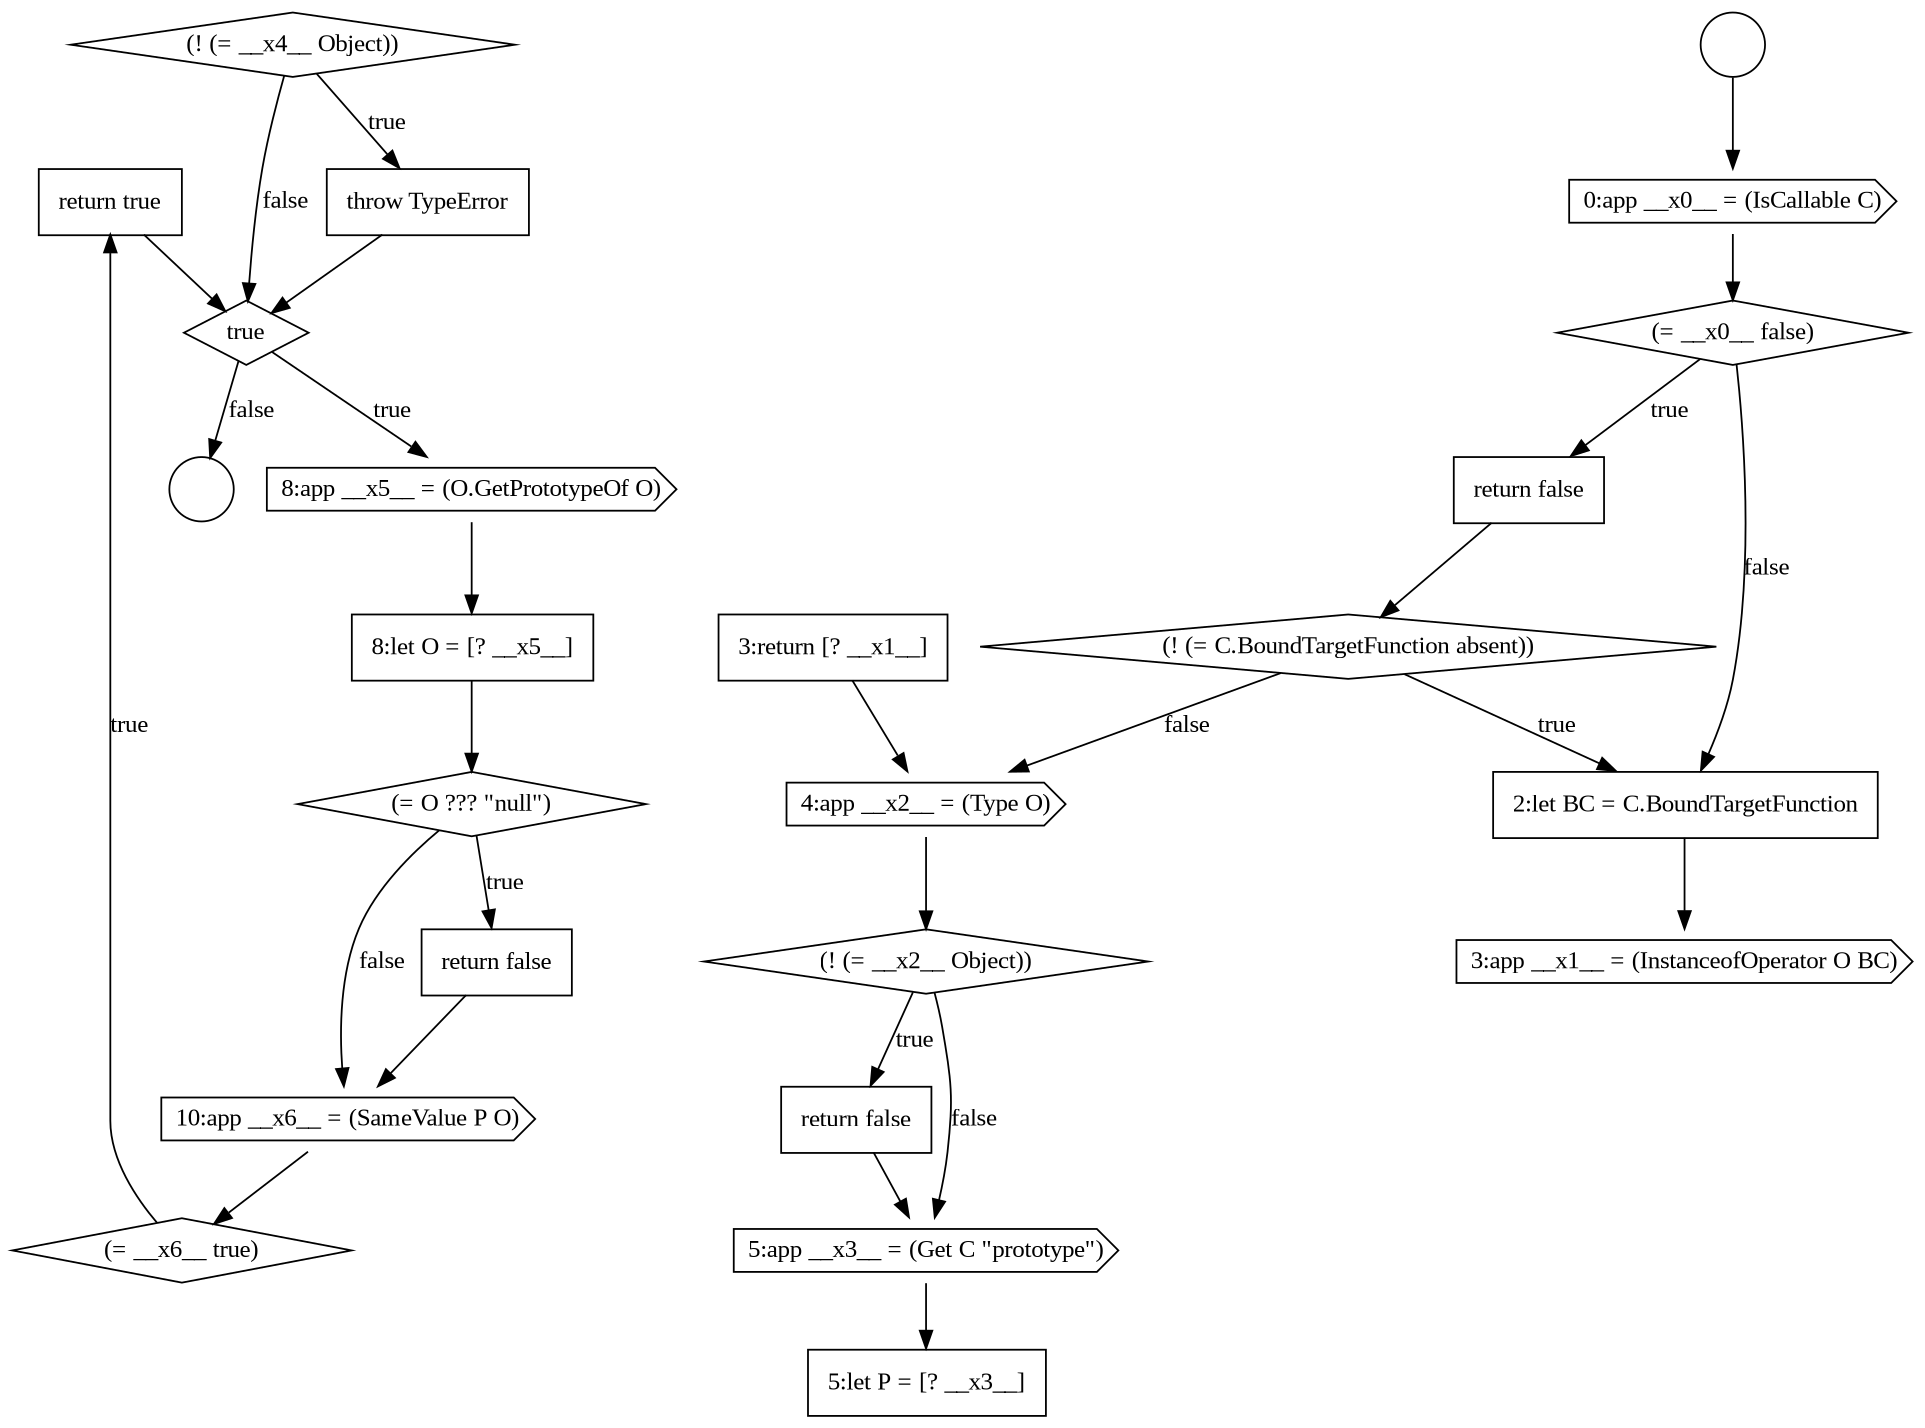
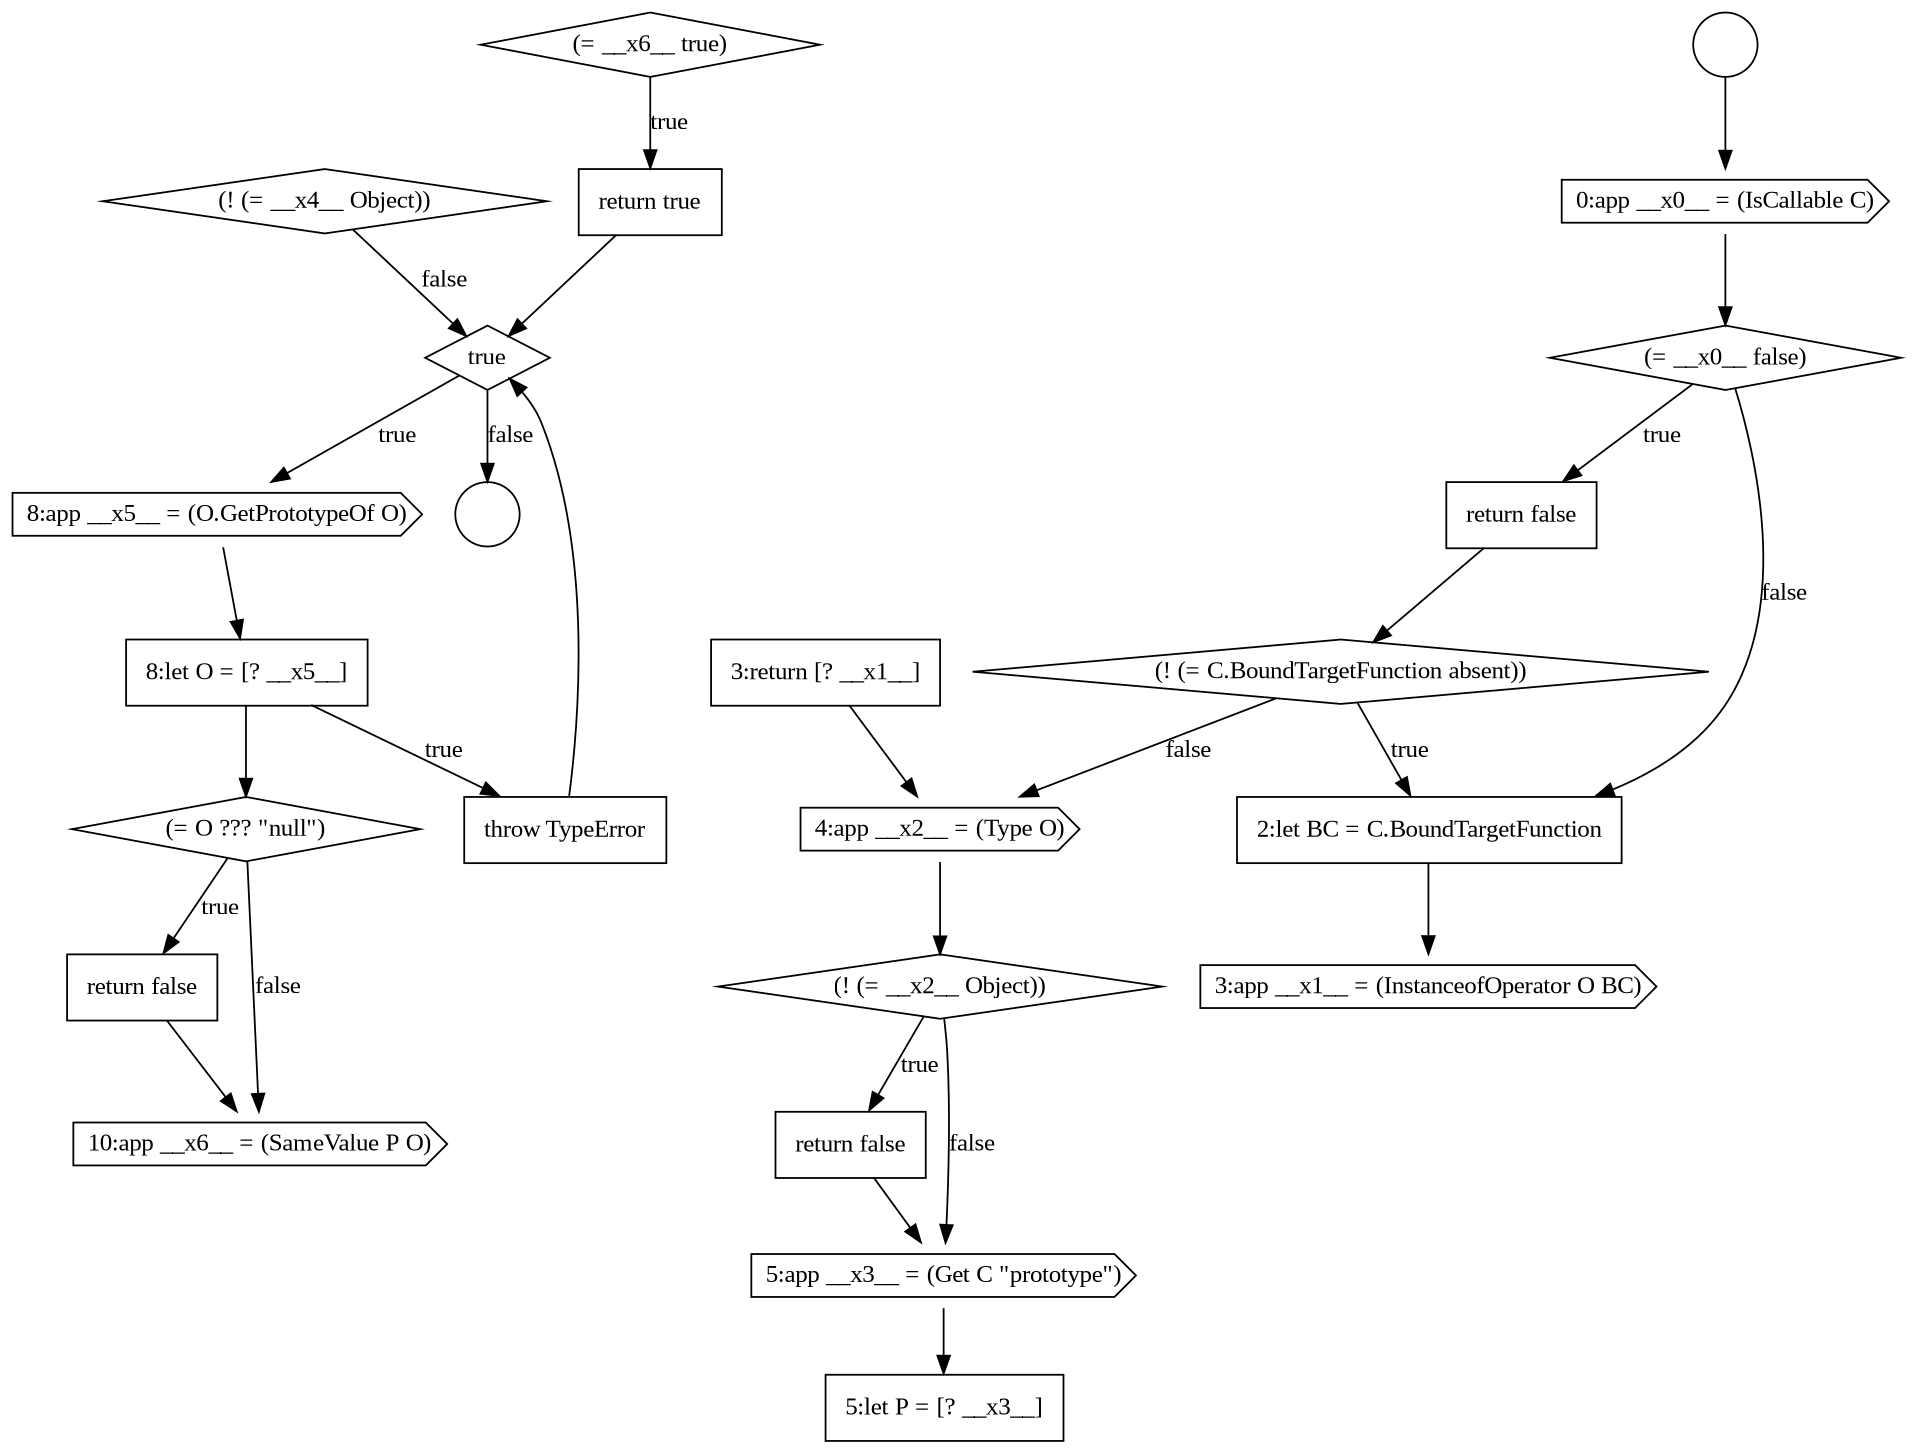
edge "(! (= __x4__ Object))" -> "throw TypeError": now "8:let O = [? __x5__]" -> "throw TypeError"
edge "10:app __x6__ = (SameValue P O)" -> "(= __x6__ true)": removed
